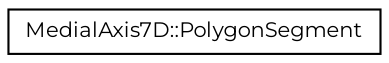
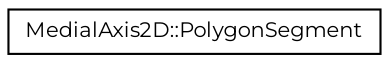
node "MedialAxis7D::PolygonSegment": label "MedialAxis7D::PolygonSegment" -> "MedialAxis2D::PolygonSegment"
